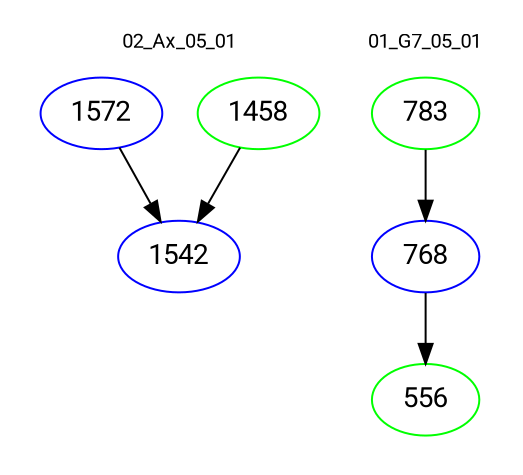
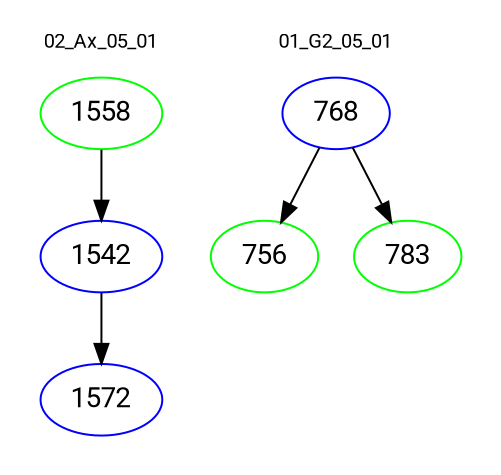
cluster "01_G7_05_01": label "01_G7_05_01" -> "01_G2_05_01"
node "1458": label "1458" -> "1558"
edge "783" -> "768": reversed
edge "1572" -> "1542": reversed
node "556": label "556" -> "756"
